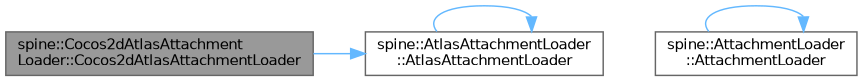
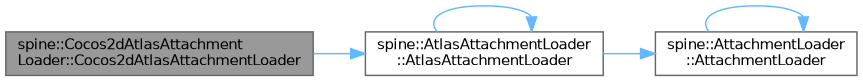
edge "spine::AtlasAttachmentLoader ::AtlasAttachmentLoader" -> "spine::AttachmentLoader ::AttachmentLoader": added
